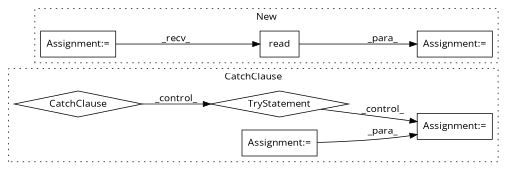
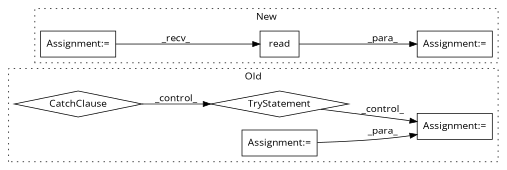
cluster "CatchClause": label "CatchClause" -> "Old"
